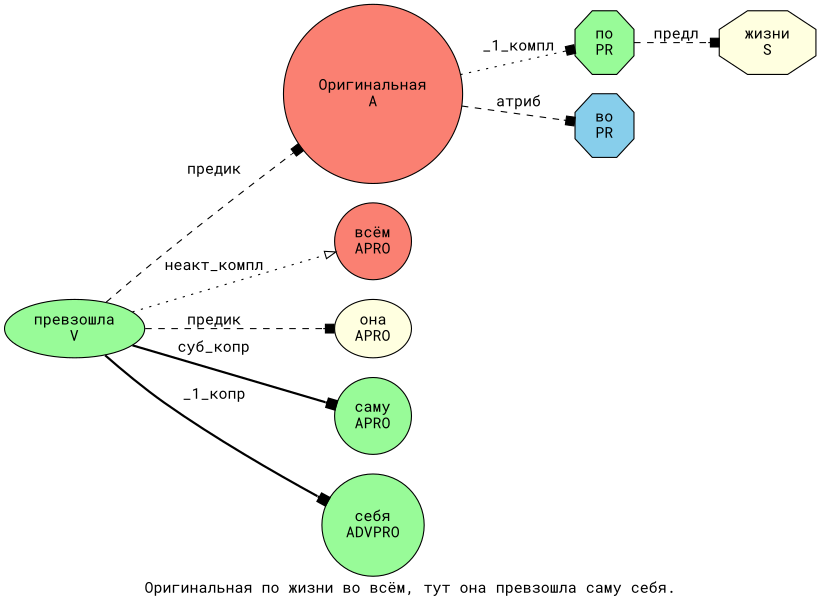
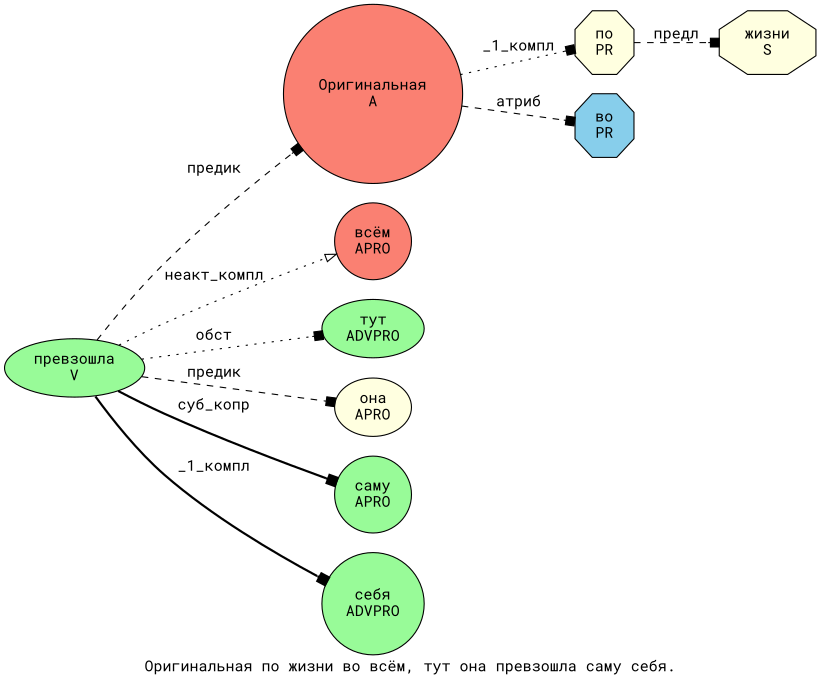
node "по PR": fillcolor palegreen -> lightyellow
node "тут ADVPRO": added
edge "превзошла V" -> "себя ADVPRO": label "_1_копр" -> "_1_компл"
